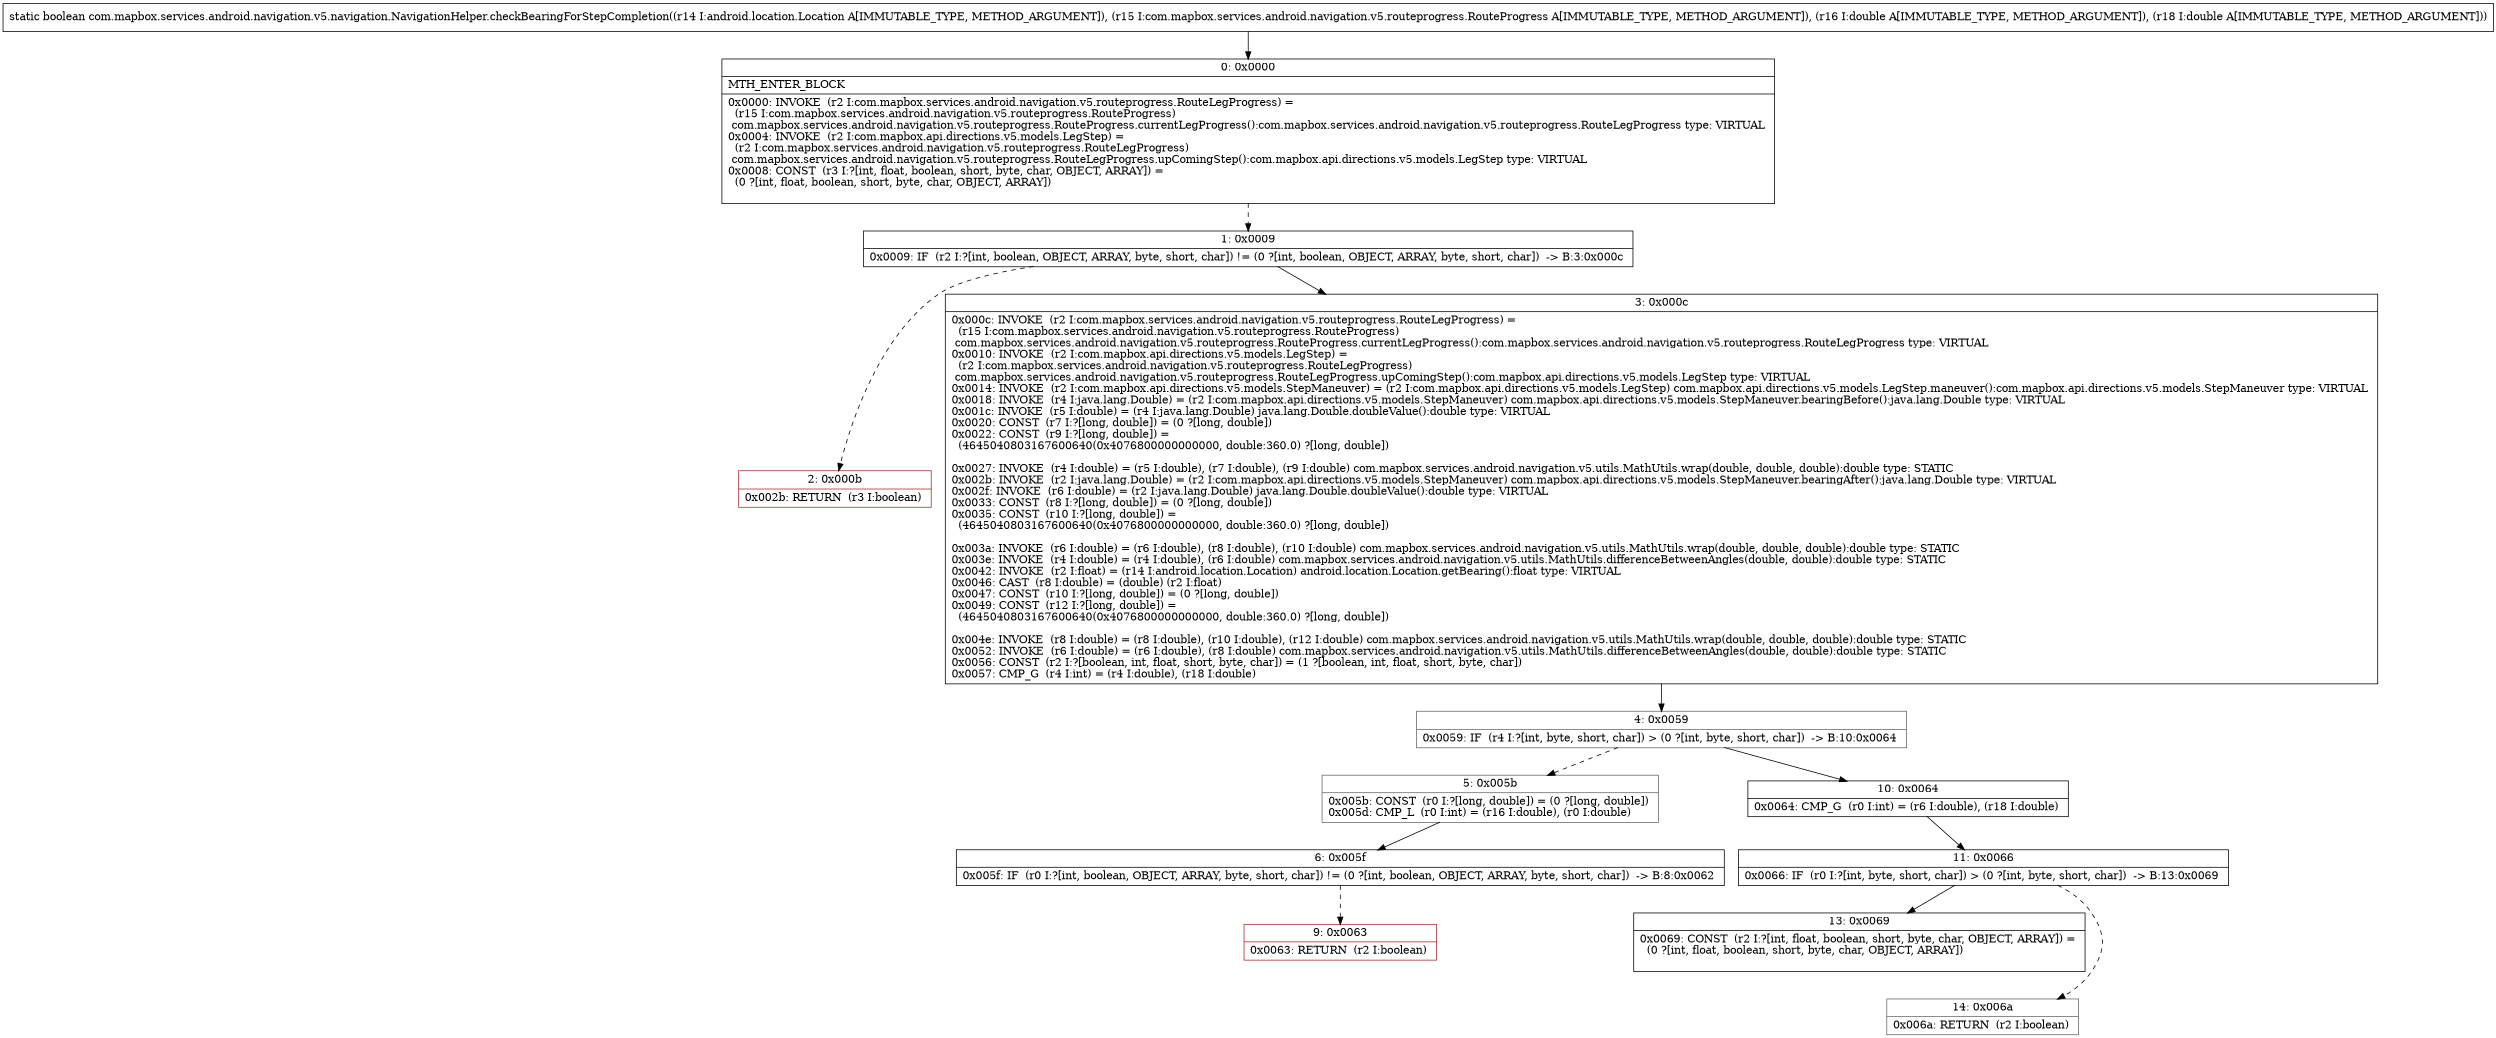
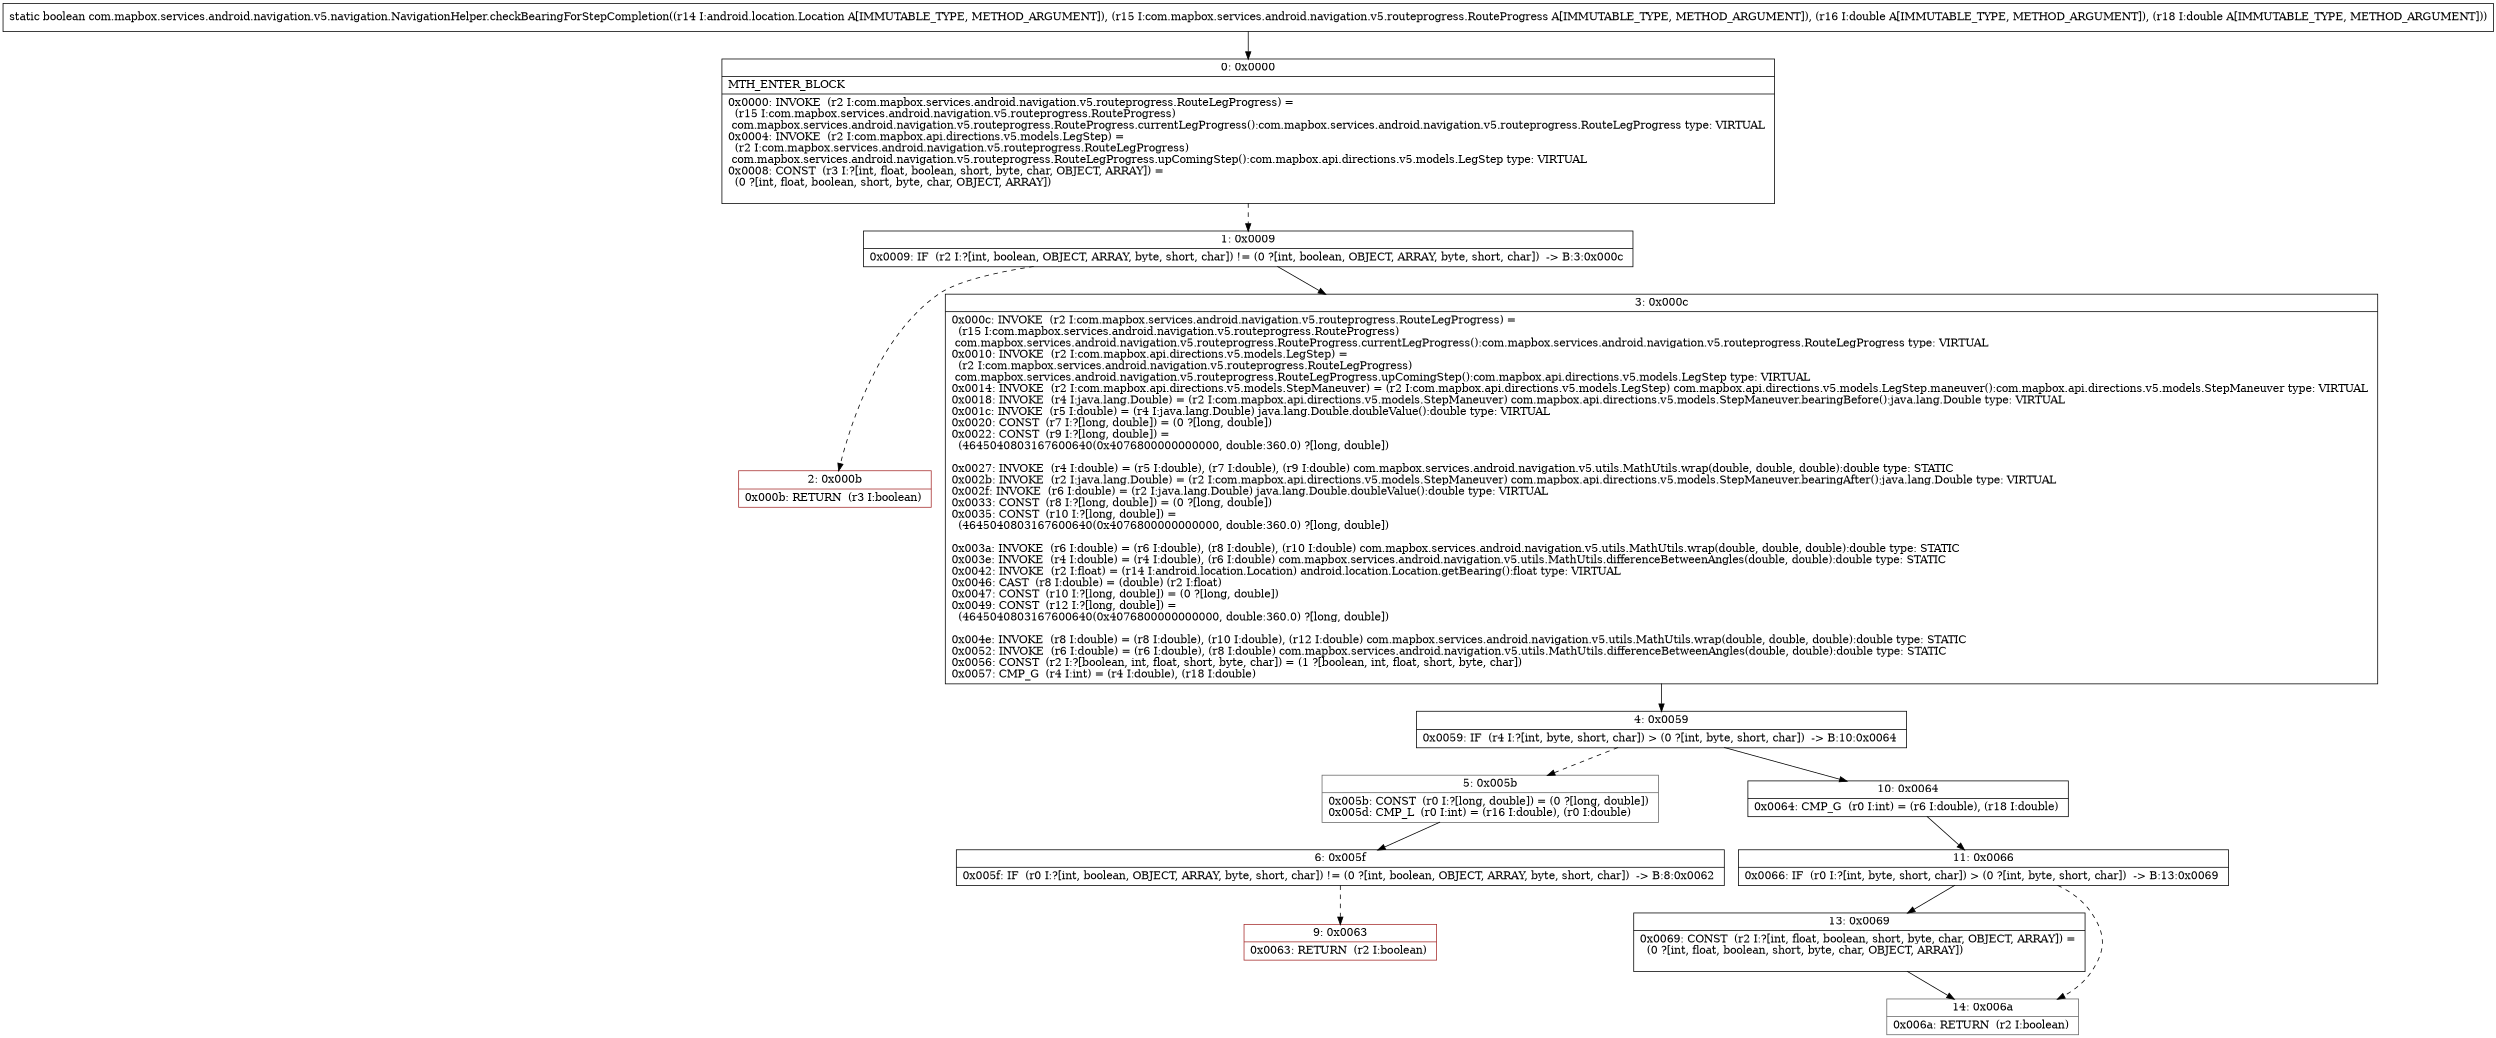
node "2: 0x000b": text "0x002b: RETURN  (r3 I:boolean)" -> "0x000b: RETURN  (r3 I:boolean)"
node "4: 0x0059": color gray40 -> black
edge "13: 0x0069" -> "14: 0x006a": added
